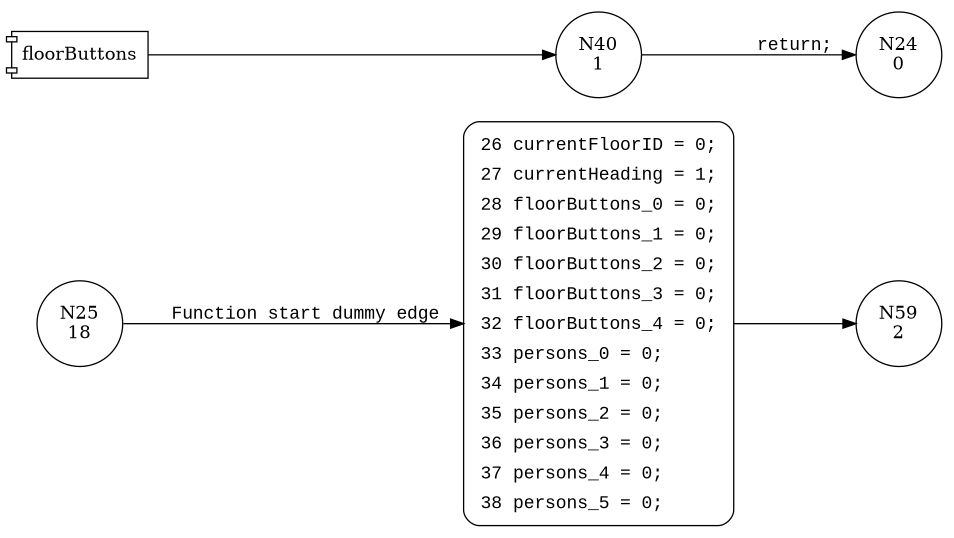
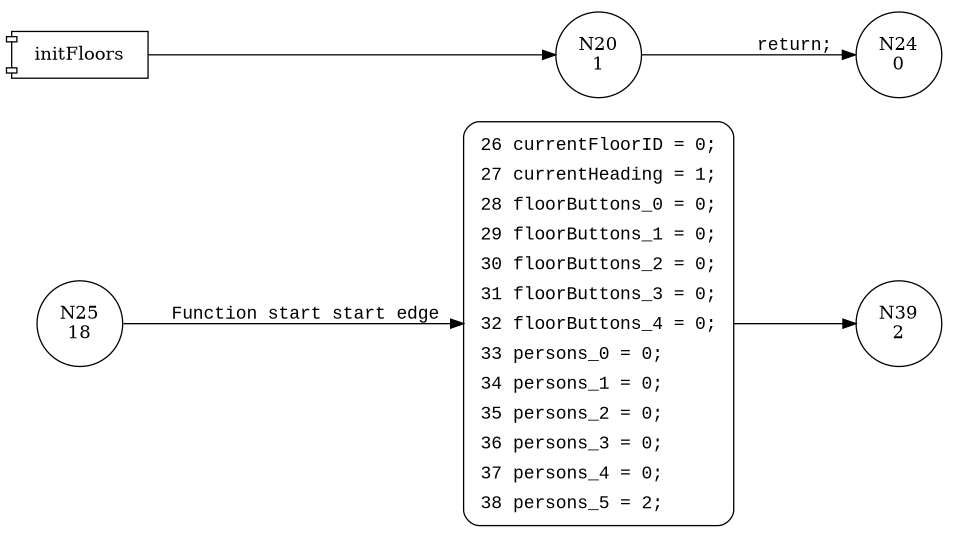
node "floorButtons": label "floorButtons" -> "initFloors"
node "N40 1": label "N40 1" -> "N20 1"
edge "N25 18" -> "26": label "Function start dummy edge" -> "Function start start edge"
node "N59 2": label "N59 2" -> "N39 2"
node "26": text "persons_5 = 0;" -> "persons_5 = 2;"
